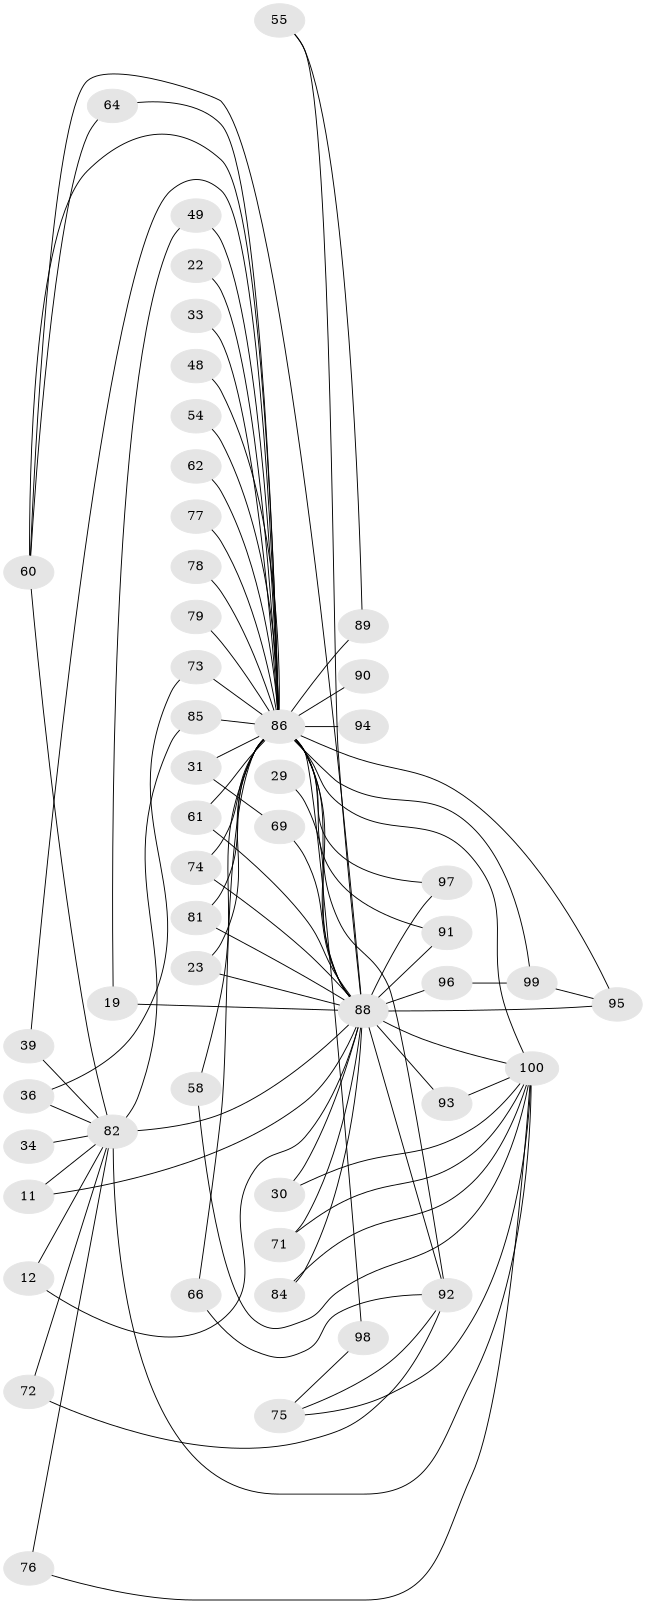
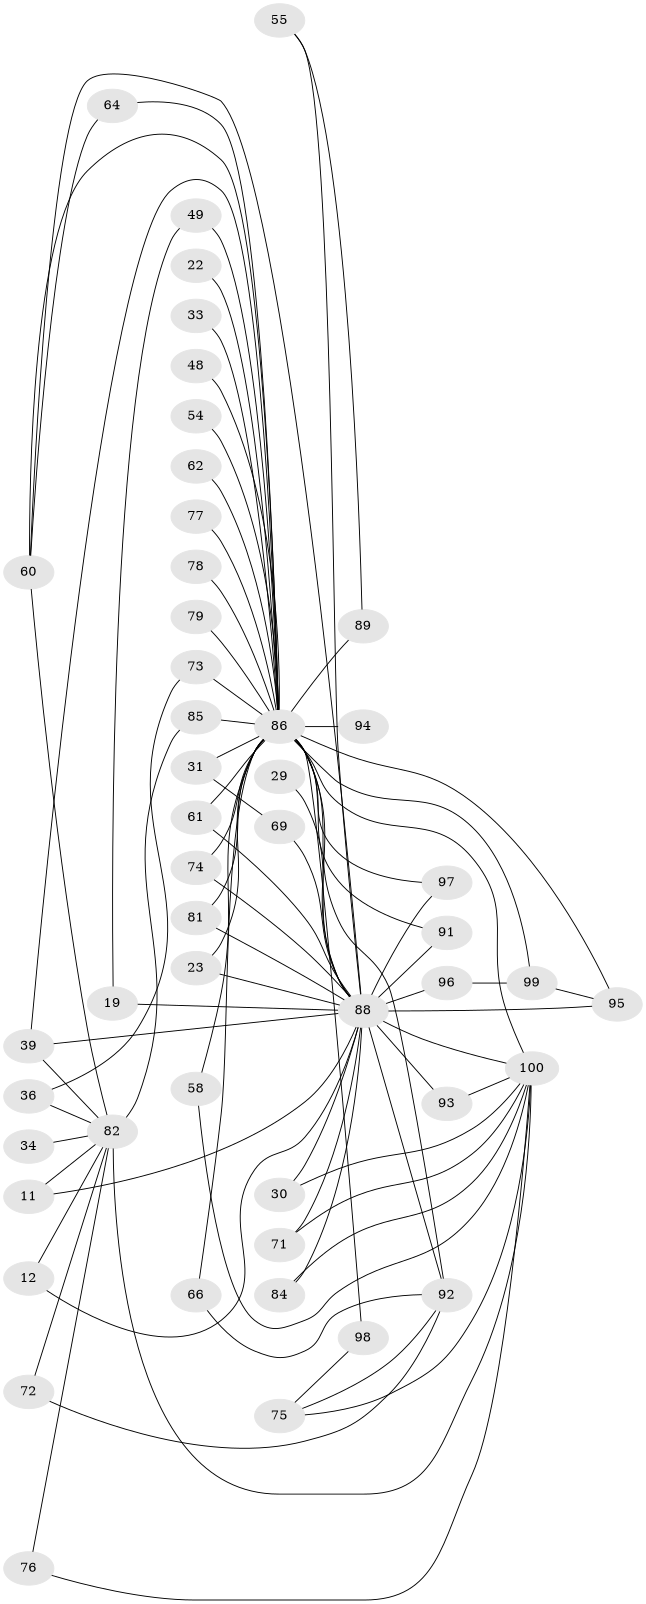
node "90": removed
edge "88" -- "82": now "88" -- "39"
